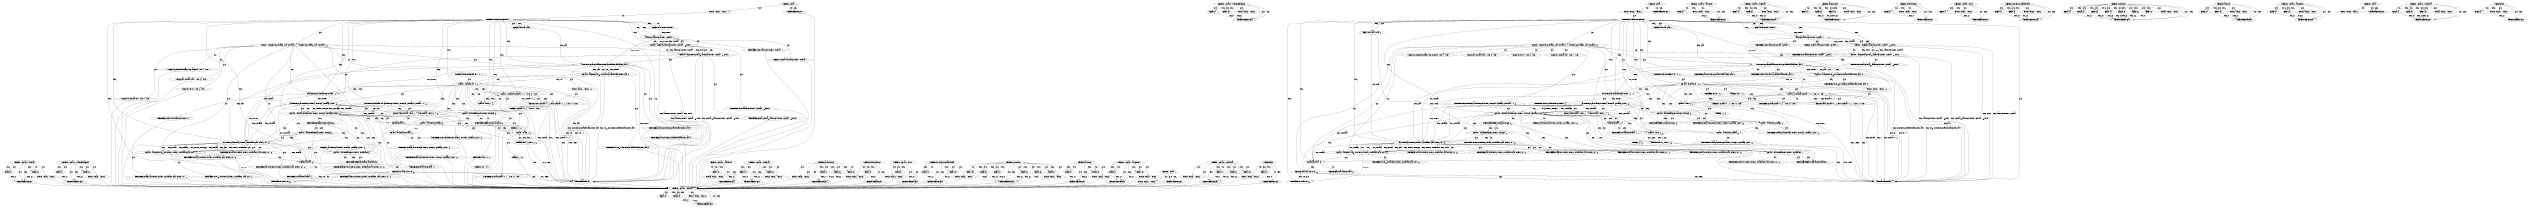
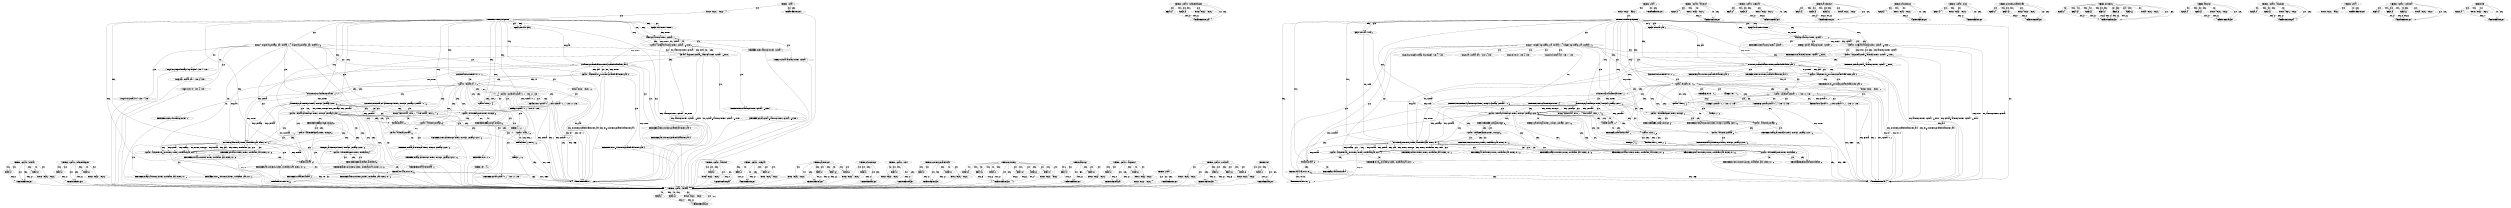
node "(PARAM,p7)": removed
